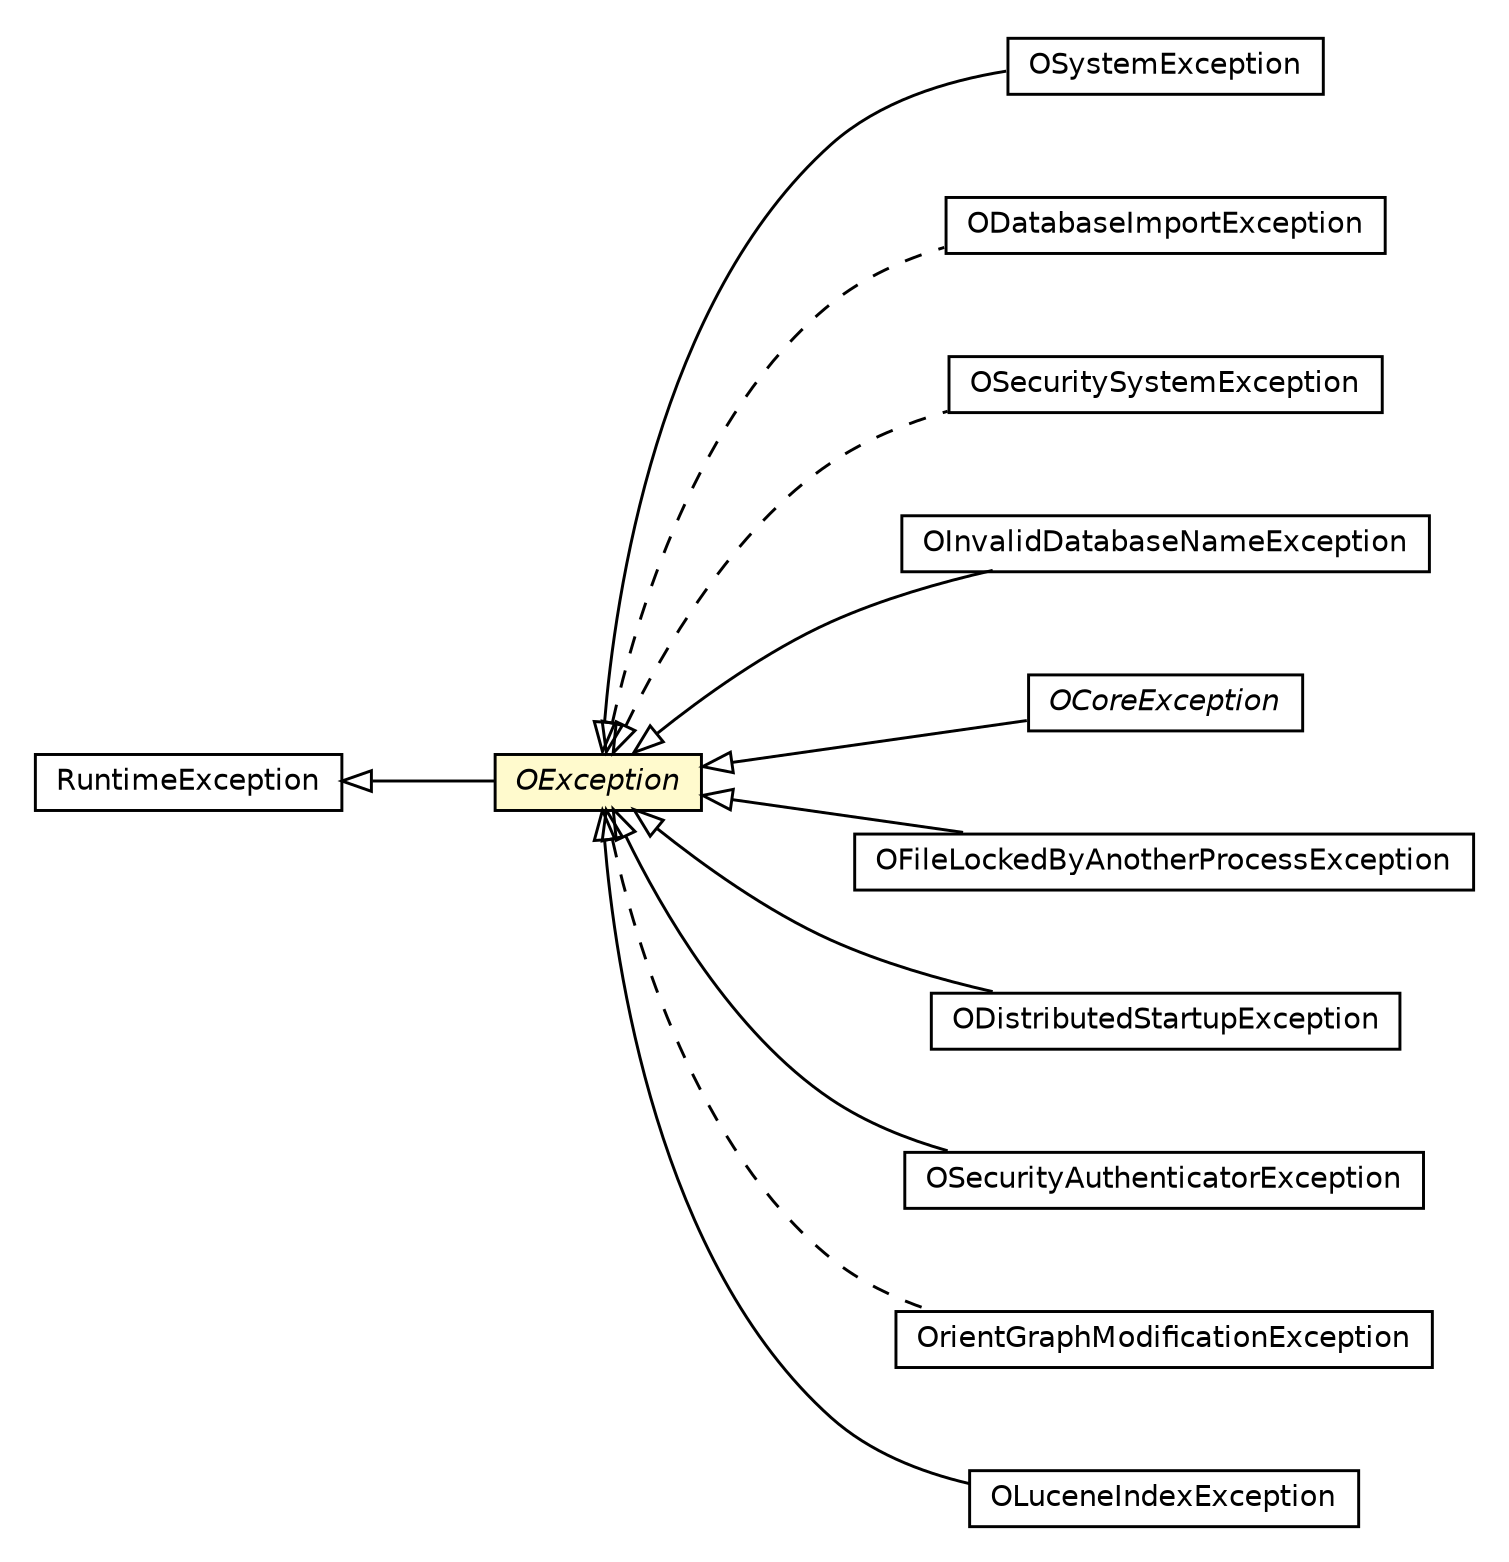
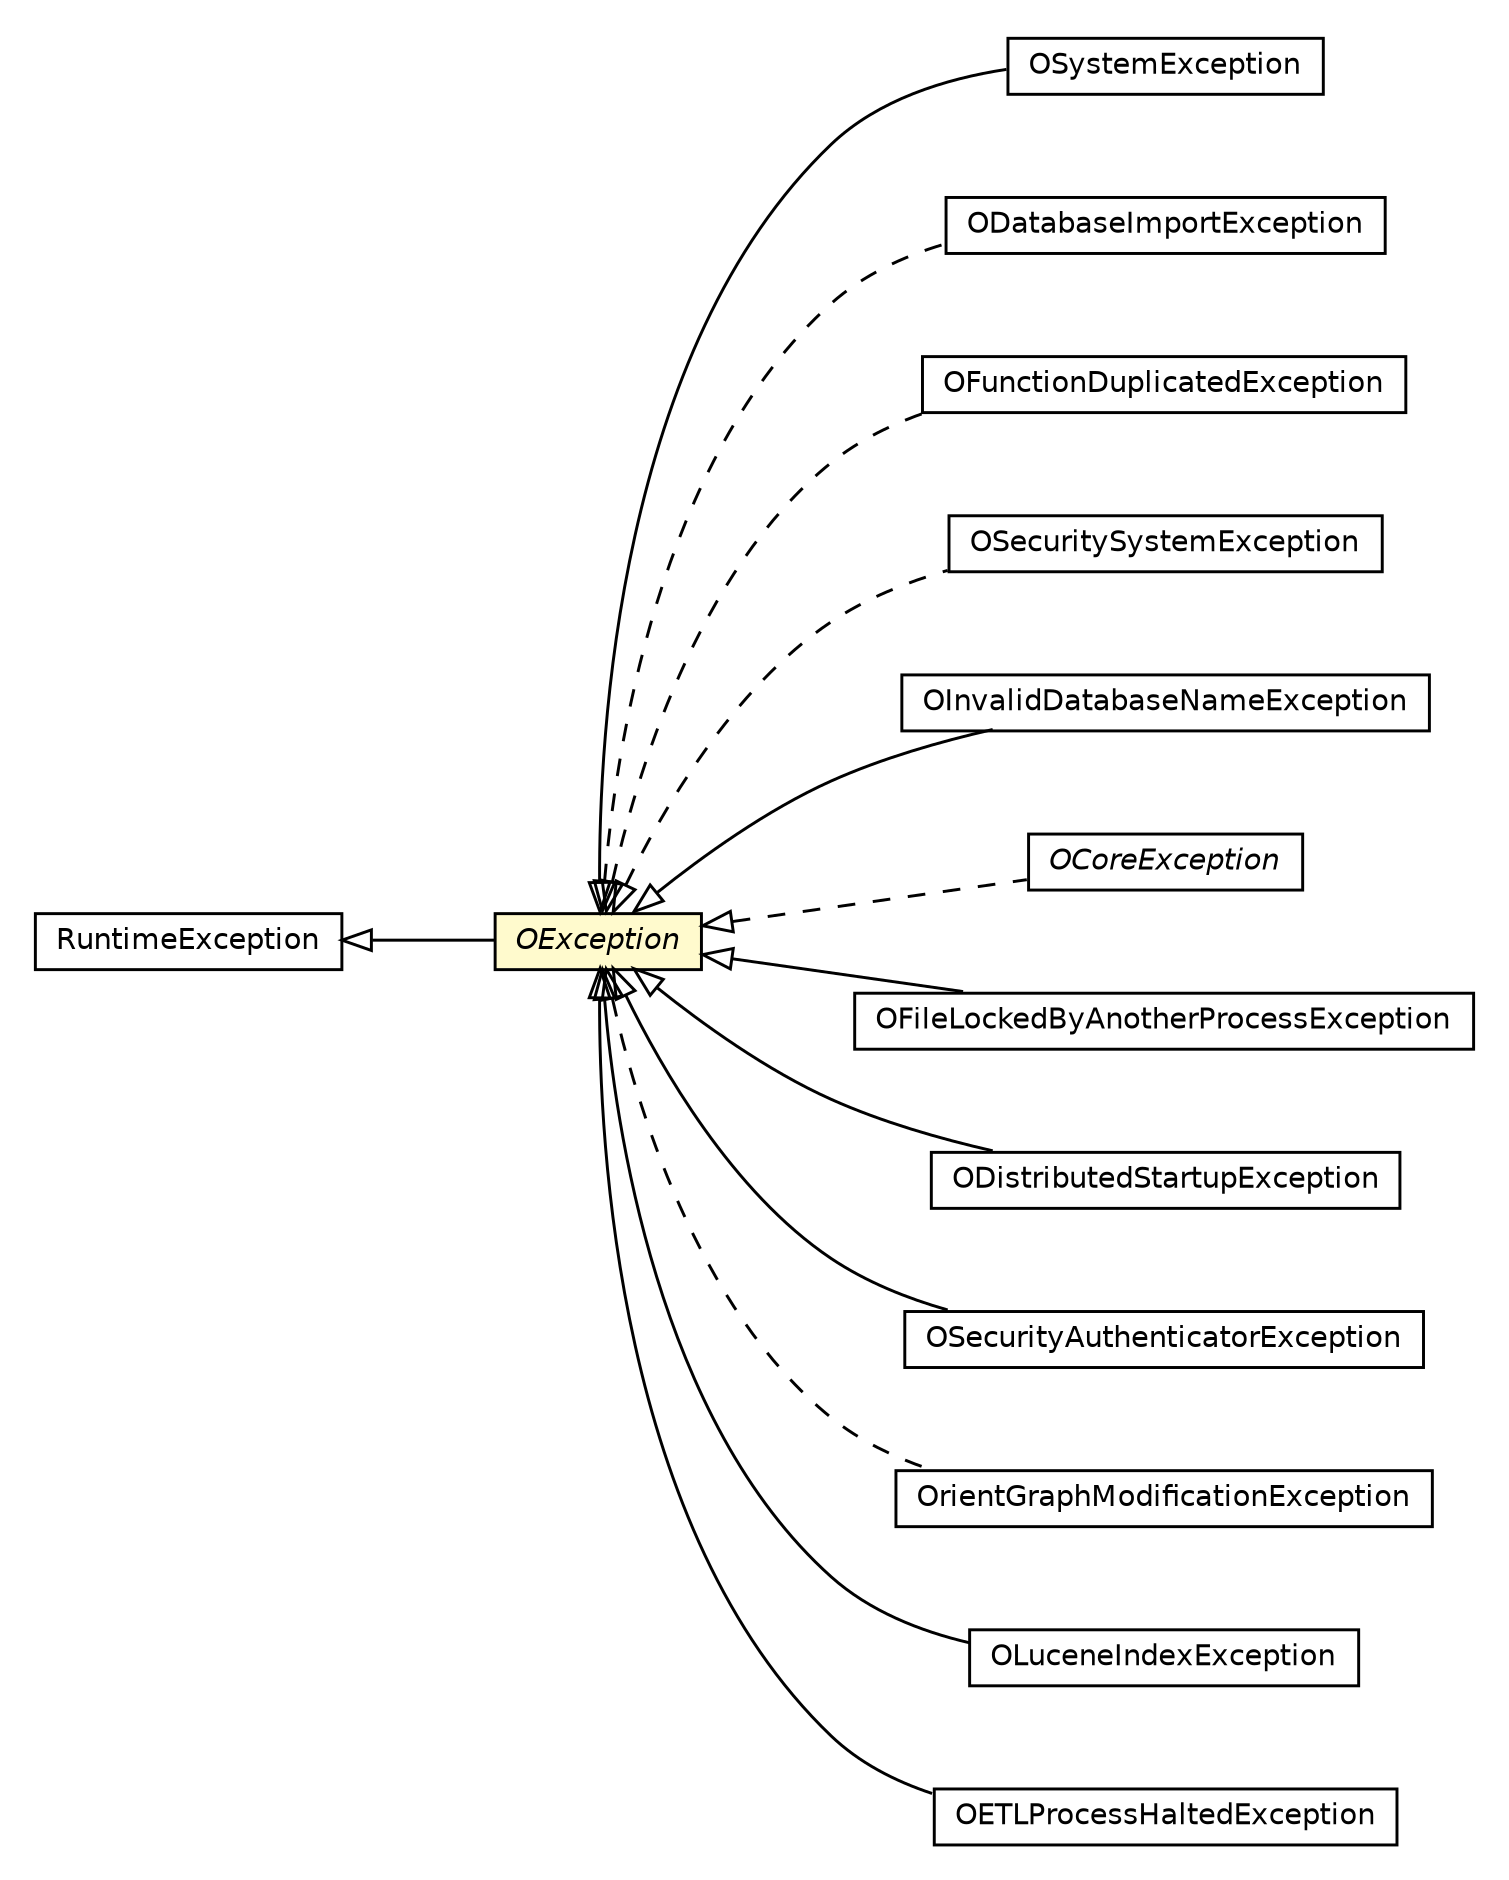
node "OFunctionDuplicatedException": added
edge "OCoreException" -> "OException": style solid -> dashed
node "OETLProcessHaltedException": added
